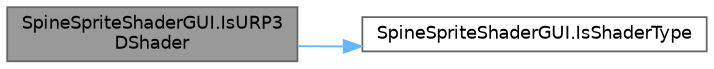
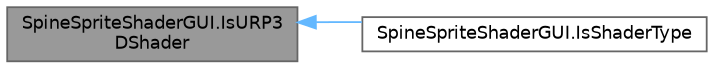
edge "SpineSpriteShaderGUI.IsURP3 DShader" -> "SpineSpriteShaderGUI.IsShaderType": reversed
